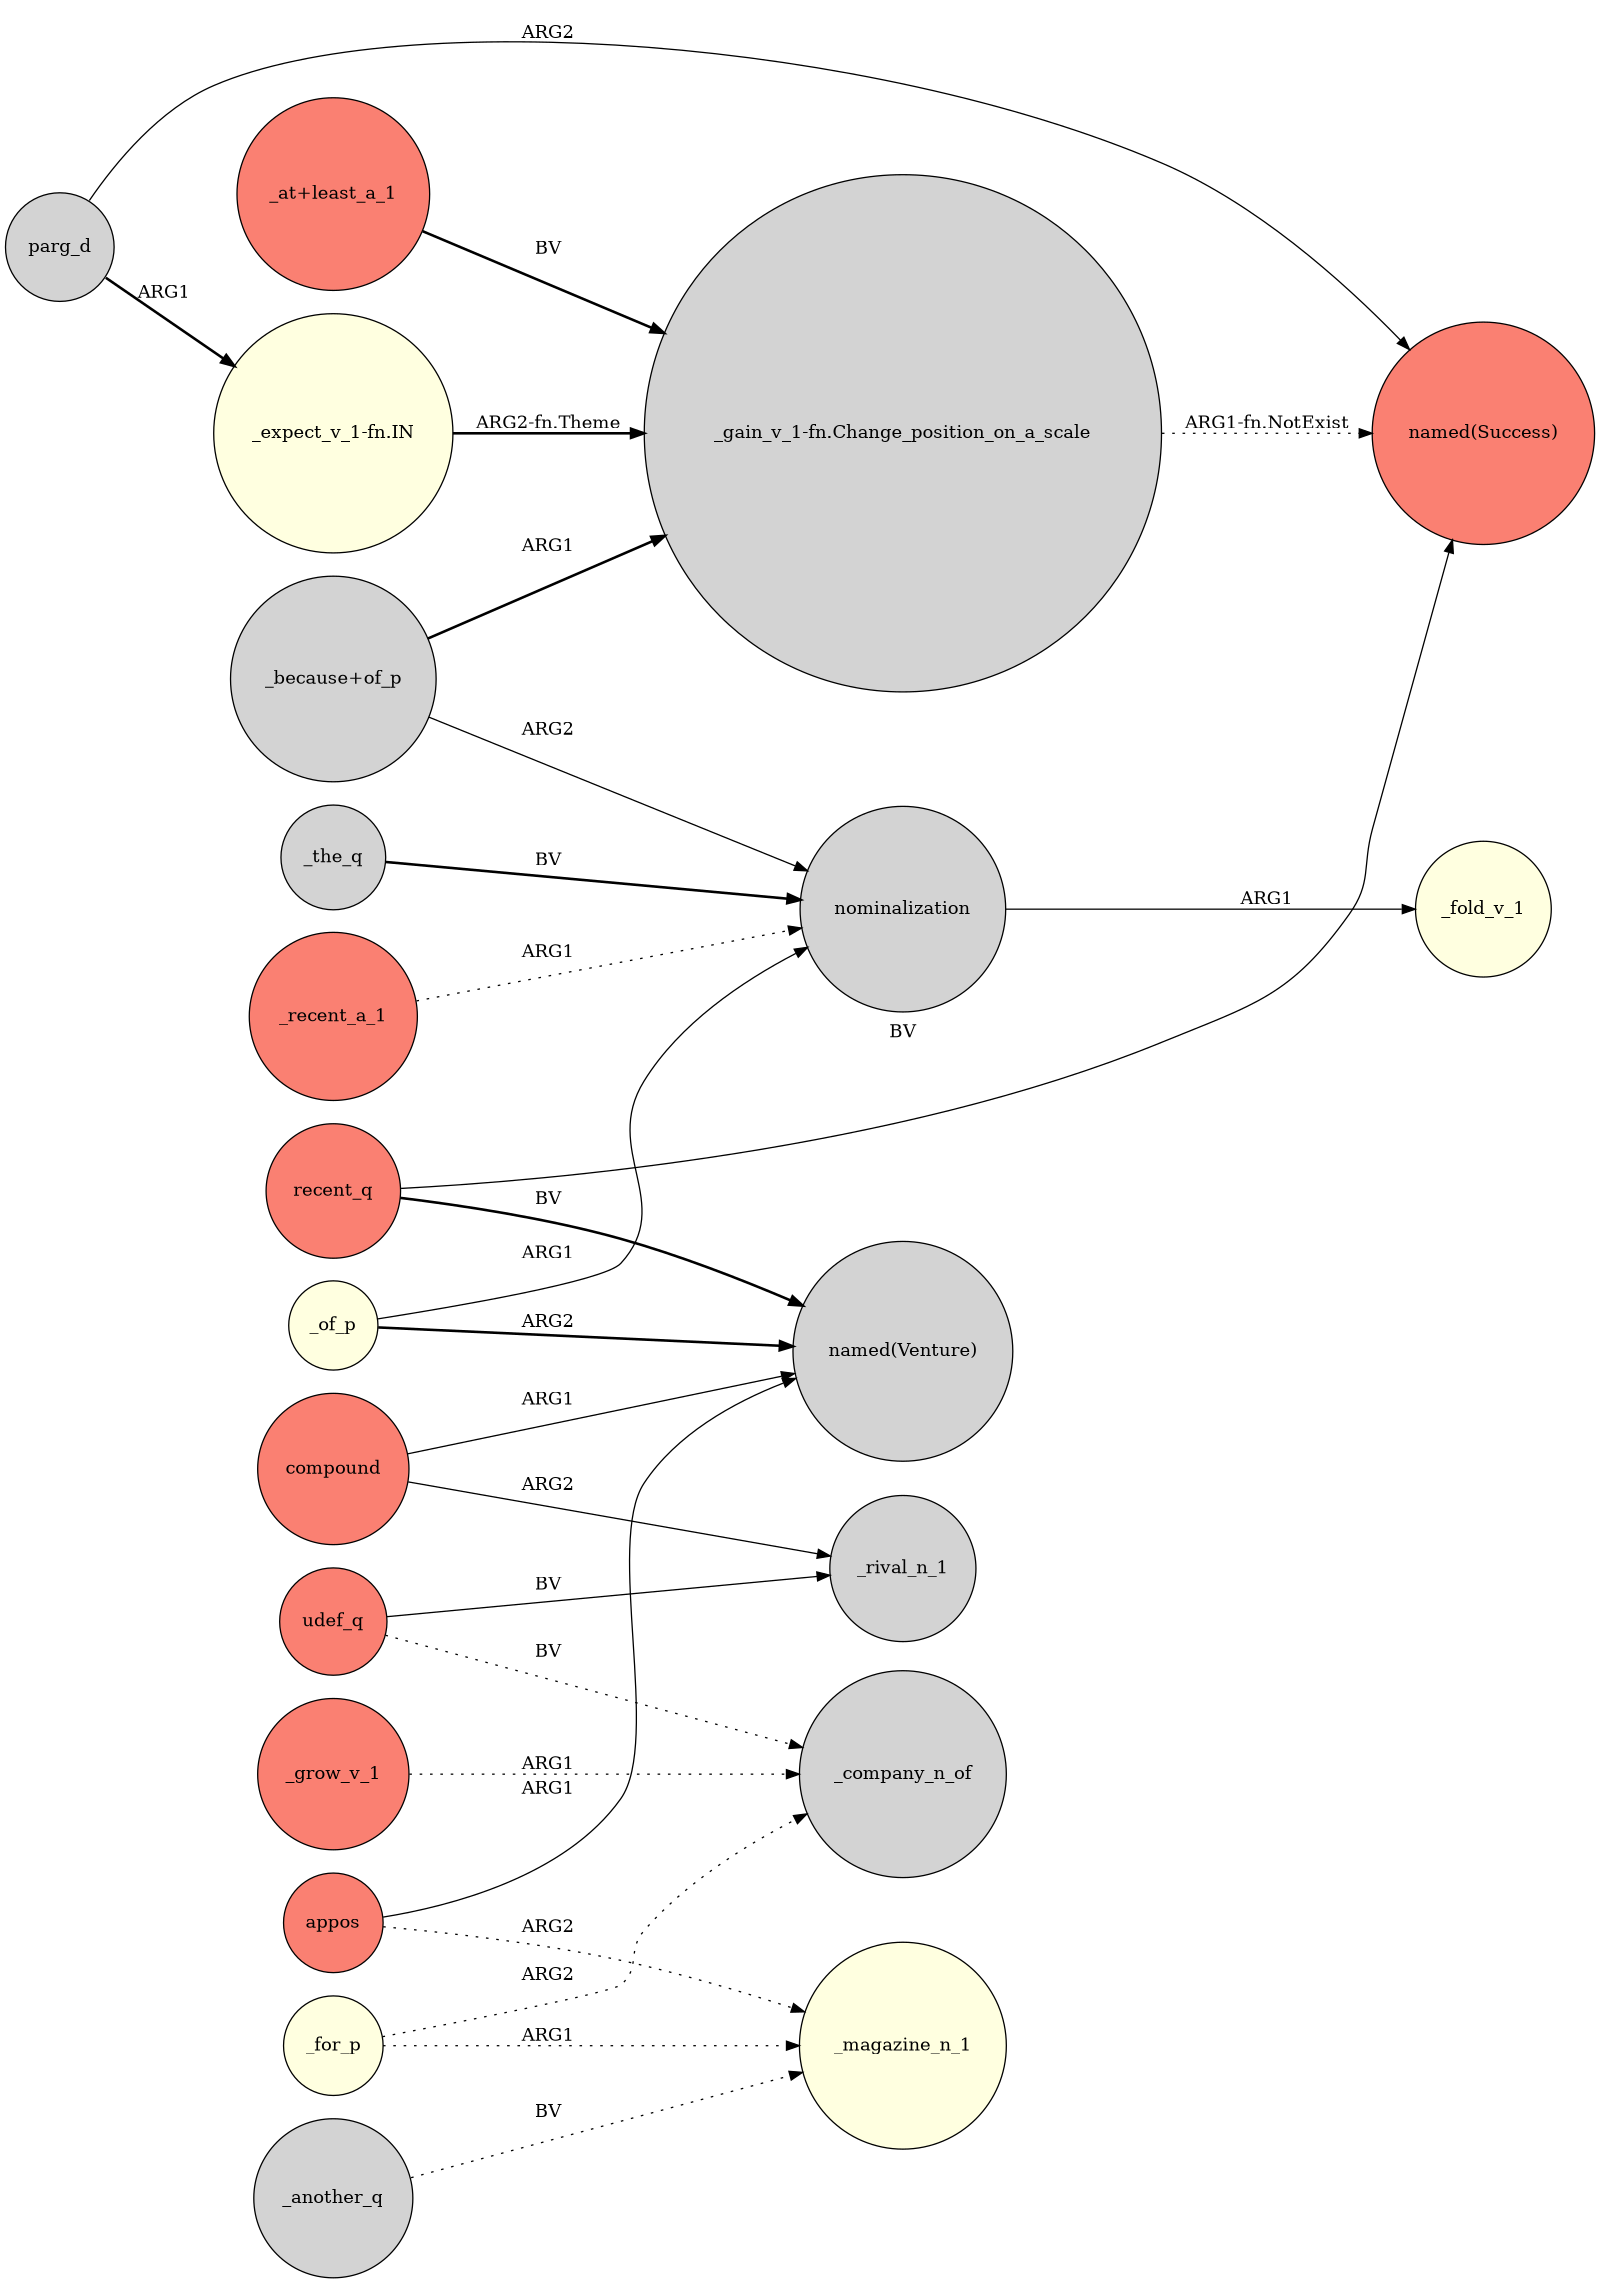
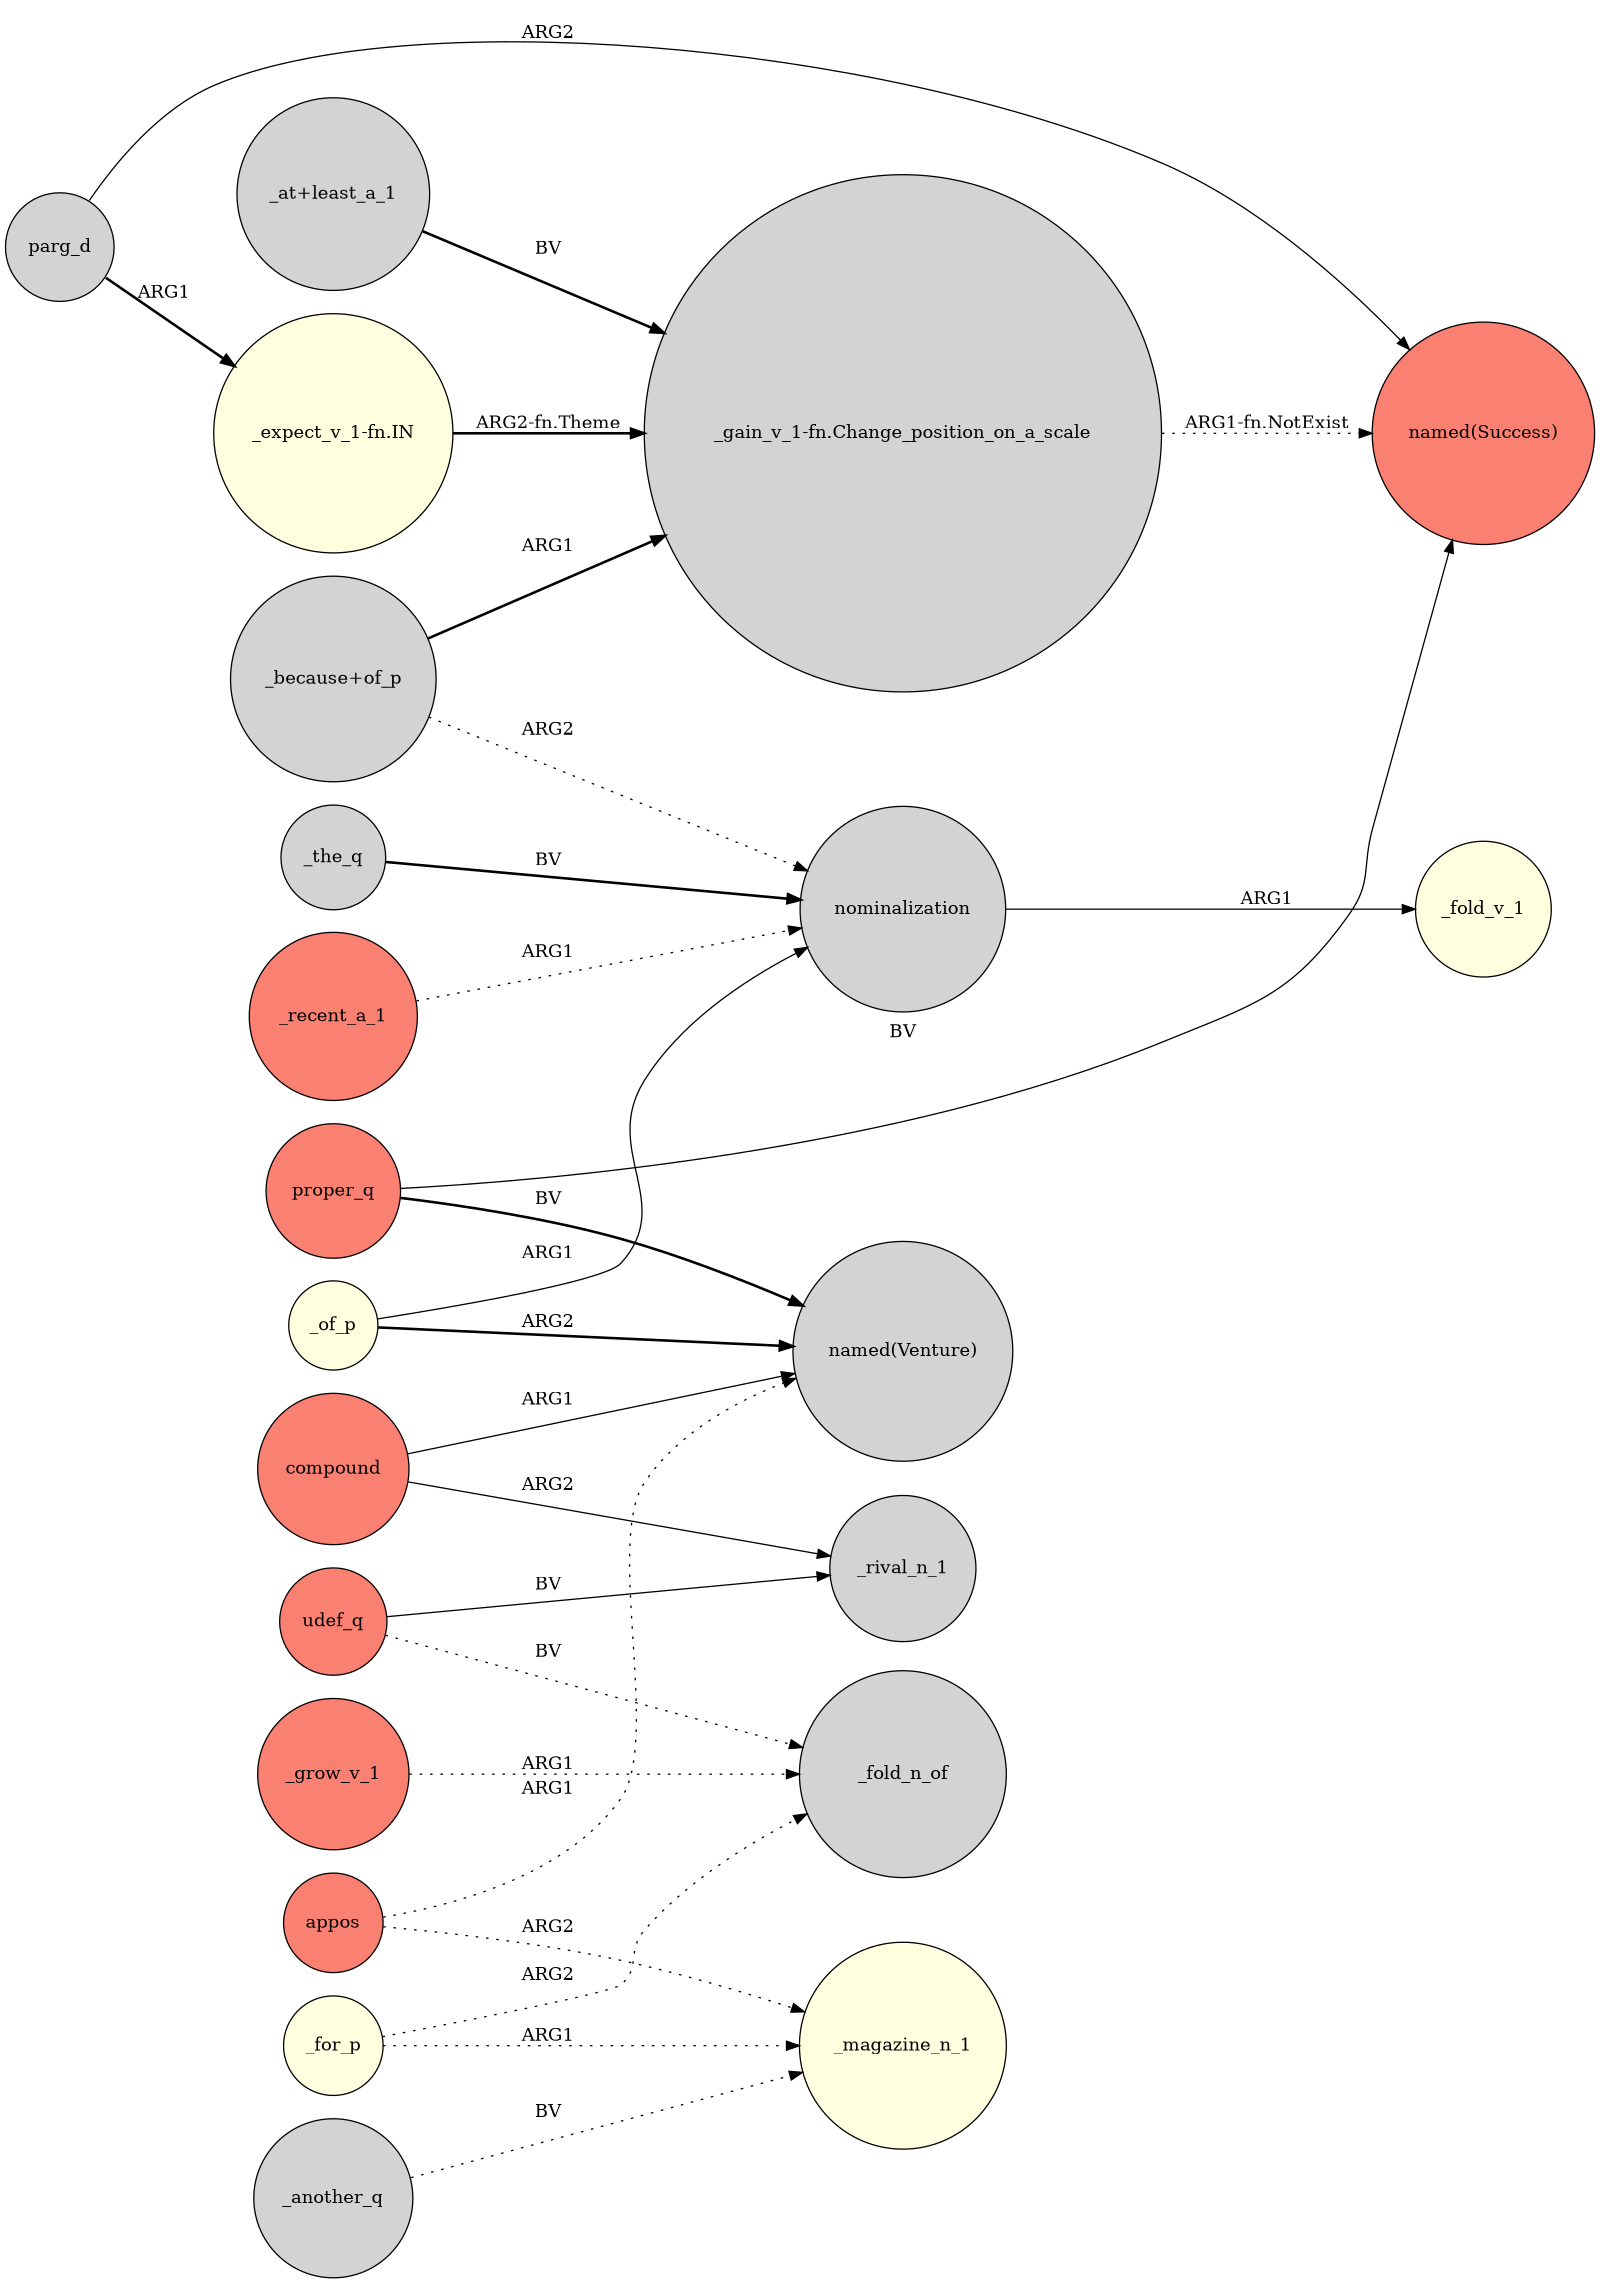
node "_at+least_a_1": fillcolor salmon -> lightgrey
edge "_because+of_p" -> "nominalization": style solid -> dotted
node "recent_q": label "recent_q" -> "proper_q"
edge "appos" -> "named(Venture)": style solid -> dotted
node "_company_n_of": label "_company_n_of" -> "_fold_n_of"
